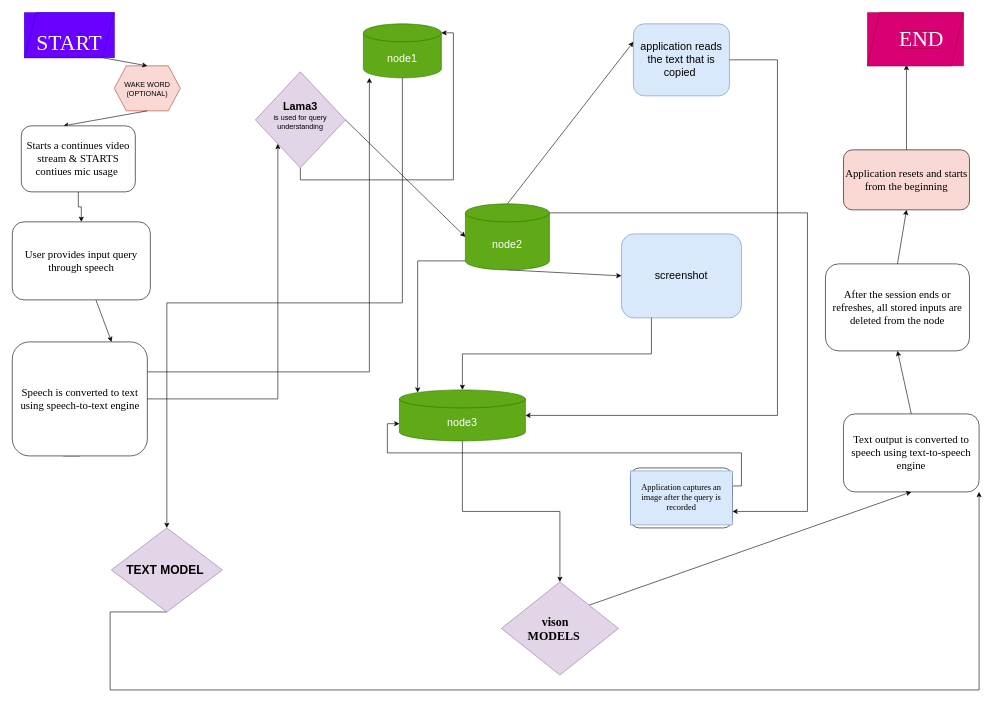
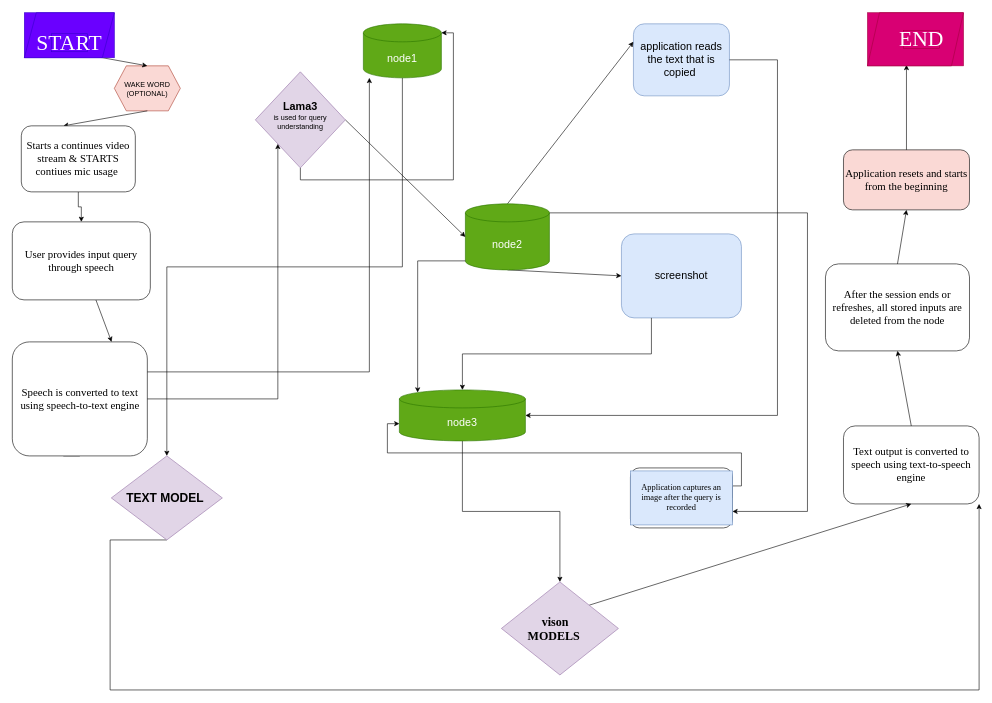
node "Text output is converted to speech using text-to-speech engine": moved (911, 453) -> (911, 465)
node "TEXT MODEL": moved (167, 570) -> (167, 498)
